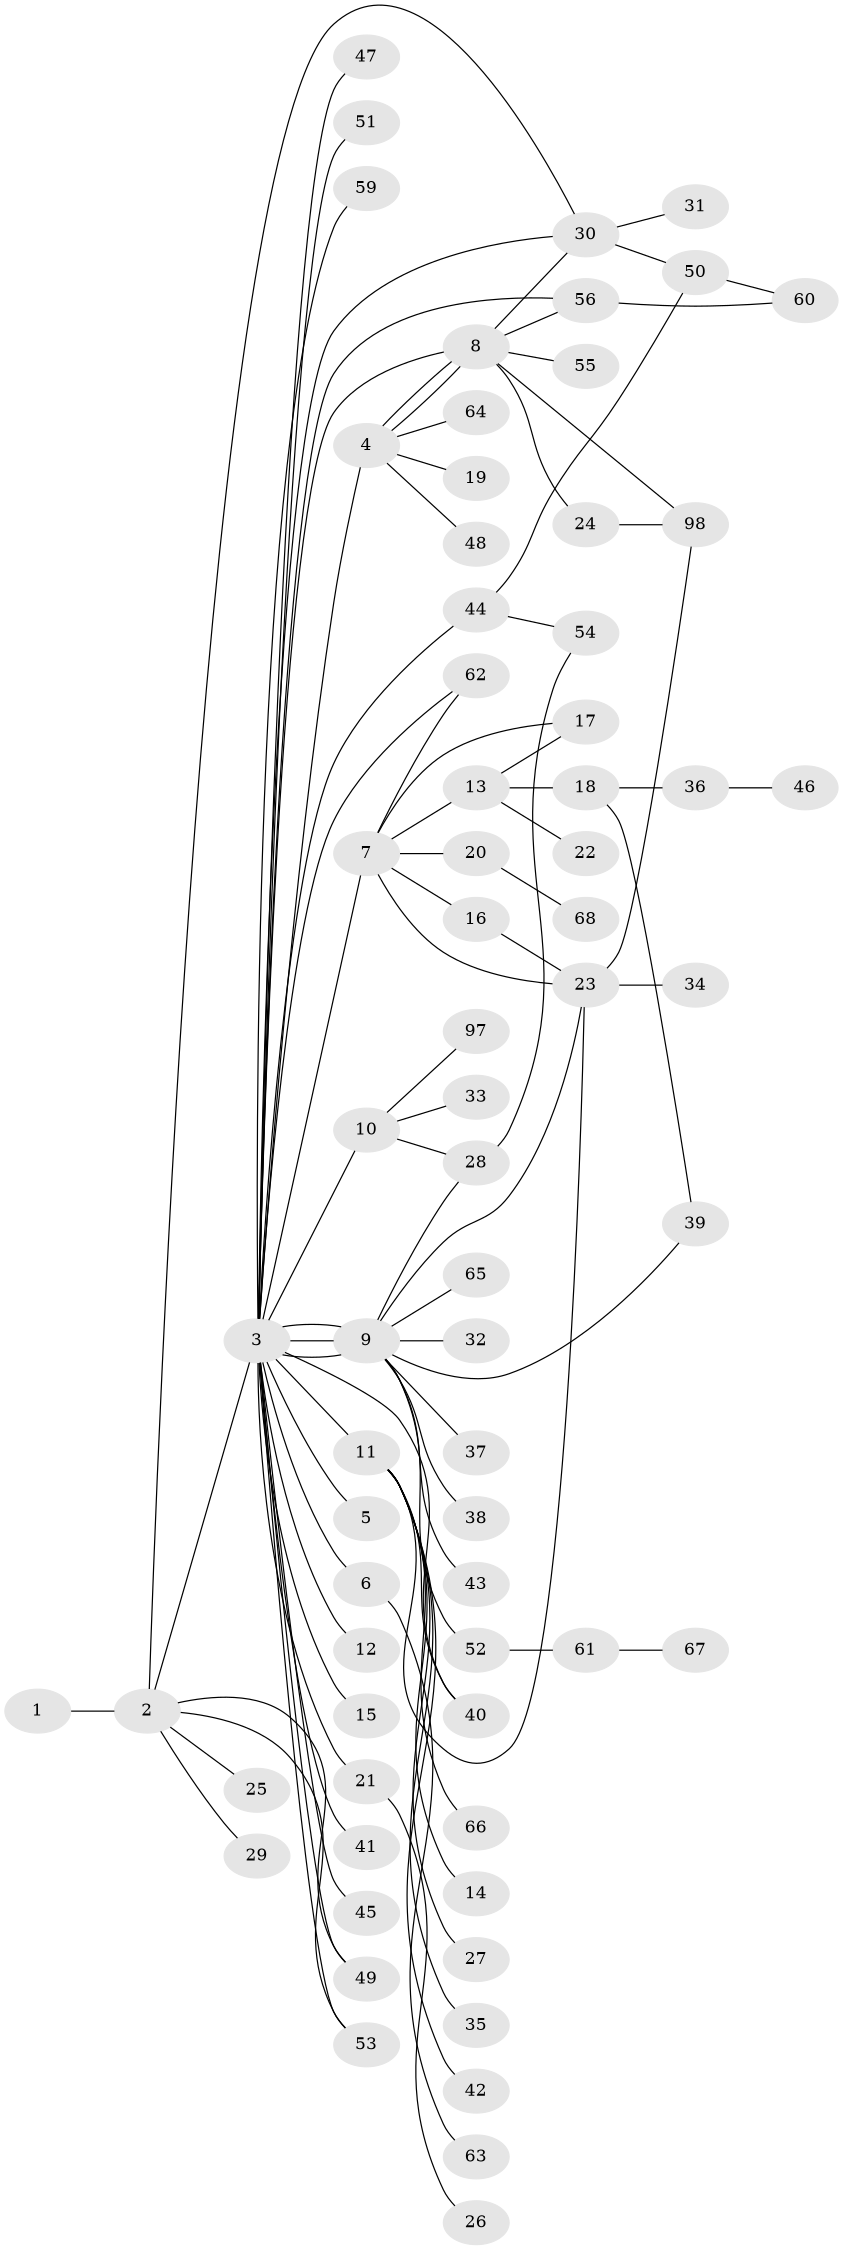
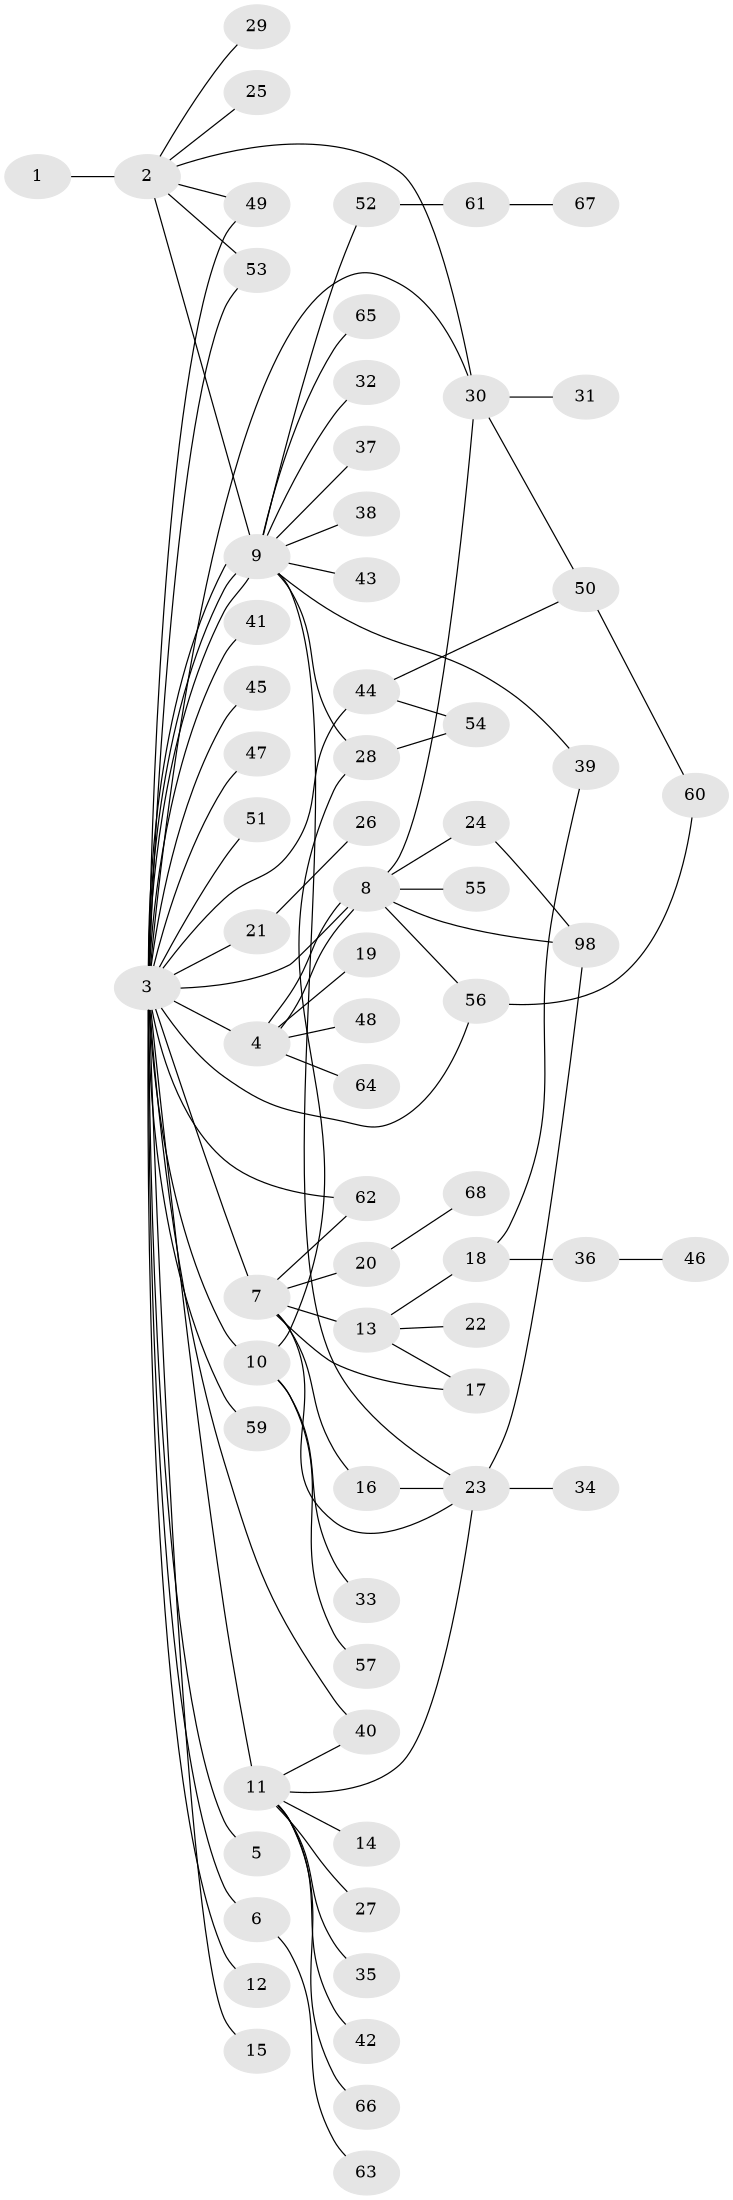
node "97": label "97" -> "57"
edge "3" -- "2": now "9" -- "2"
